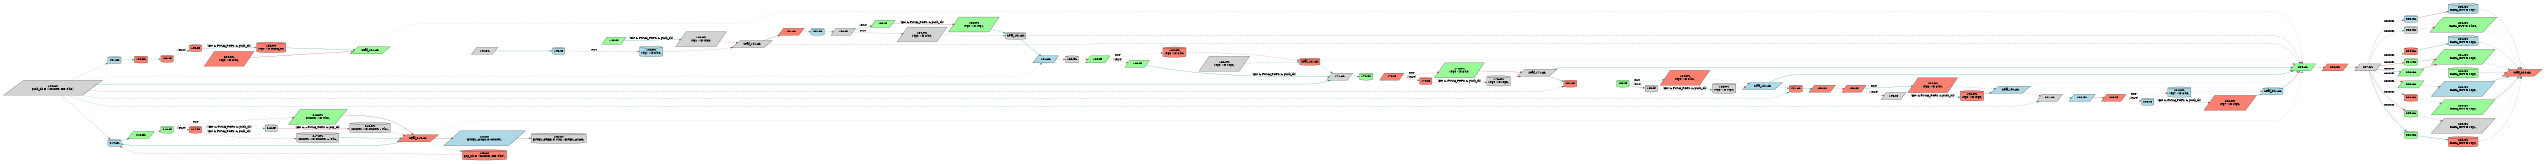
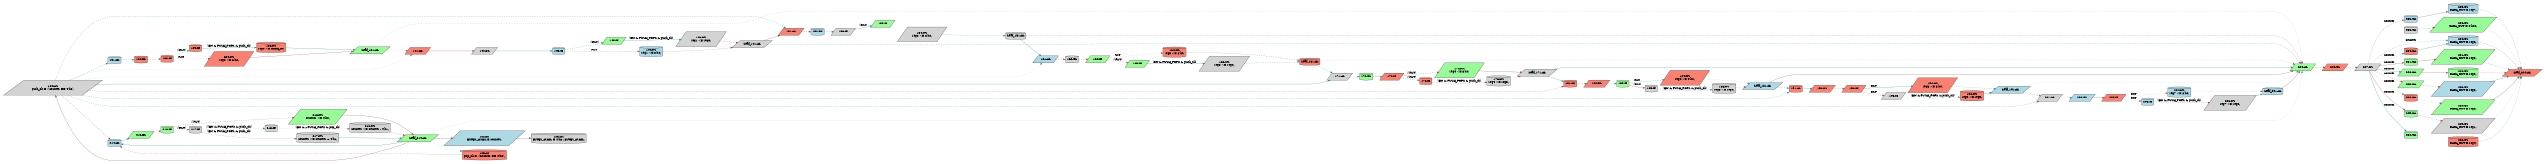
edge "124:AS push_ok = !(counter == 4'h8);" -> "151:AL": added
node "156:NS reg2 <= reg1;": removed
edge "153:IF" -> "154:NS reg2 <= 8'h0;": removed, label "RST"
edge "227:CS" -> "236:CA": now "227:CS" -> "234:BS DATA_OUT = reg6;"
edge "143:IF" -> "145:IF": added, label "!(RST)"
node "141:AL": added
edge "132:BL" -> "133:IF": color teal -> brown
edge "133:IF" -> "634:NS reg0 <= 8'h0;": added, label "RST"
edge "228:CA" -> "231:BS DATA_OUT = reg3;": now "228:CA" -> "228:BS DATA_OUT = reg0;"
edge "173:IF" -> "174:NS reg4 <= 8'h0;": label "RST" -> "!(RST)"
edge "165:IF" -> "171:AL": now "165:IF" -> "166:NS reg3 <= reg2;"
edge "Leaf_181:AL" -> "224:AL": color teal -> brown
edge "172:BL" -> "173:IF": added
node "182:BL": added
edge "193:IF" -> "195:IF": label "!(RST)" -> "RST"
edge "203:IF" -> "205:IF": label "!(RST)" -> "RST"
node "206:NS reg7 <= reg6;": fillcolor salmon -> lightgrey
edge "216:IF" -> "216:NS counter <= 4'h0;": label "RST" -> "!(RST)"
edge "218:IF" -> "218:NS counter <= counter - 4'h1;": style solid -> dotted
node "217:IF": fillcolor salmon -> lightgrey
node "Leaf_214:AL": fillcolor salmon -> palegreen
node "123:AS BYTES_FREE = 4'h8 - BYTES_AVAIL;": label "123:AS BYTES_FREE = 4'h8 - BYTES_AVAIL;" -> "123:AS BYTES_AVAIL = 4'h8 - BYTES_AVAIL;"
edge "232:CA" -> "232:BS DATA_OUT = reg4;": removed
edge "Leaf_214:AL" -> "124:AS push_ok = !(counter == 4'h8);": added
